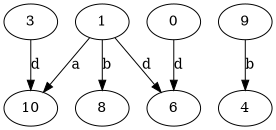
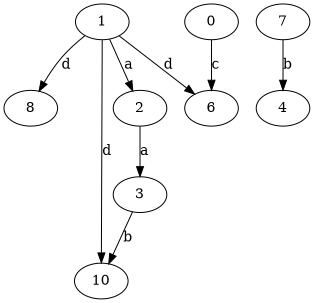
node "9": label "9" -> "7"
edge "3" -> "10": label "d" -> "b"
edge "1" -> "10": label "a" -> "d"
edge "1" -> "8": label "b" -> "d"
edge "0" -> "6": label "d" -> "c"
node "2": added
